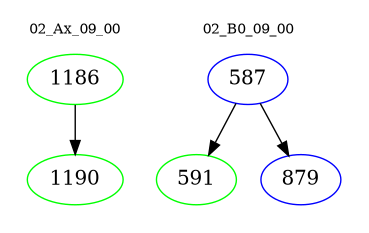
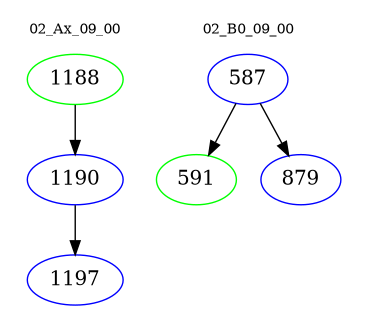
node "1186": label "1186" -> "1188"
node "1190": color green -> blue
node "1197": added
